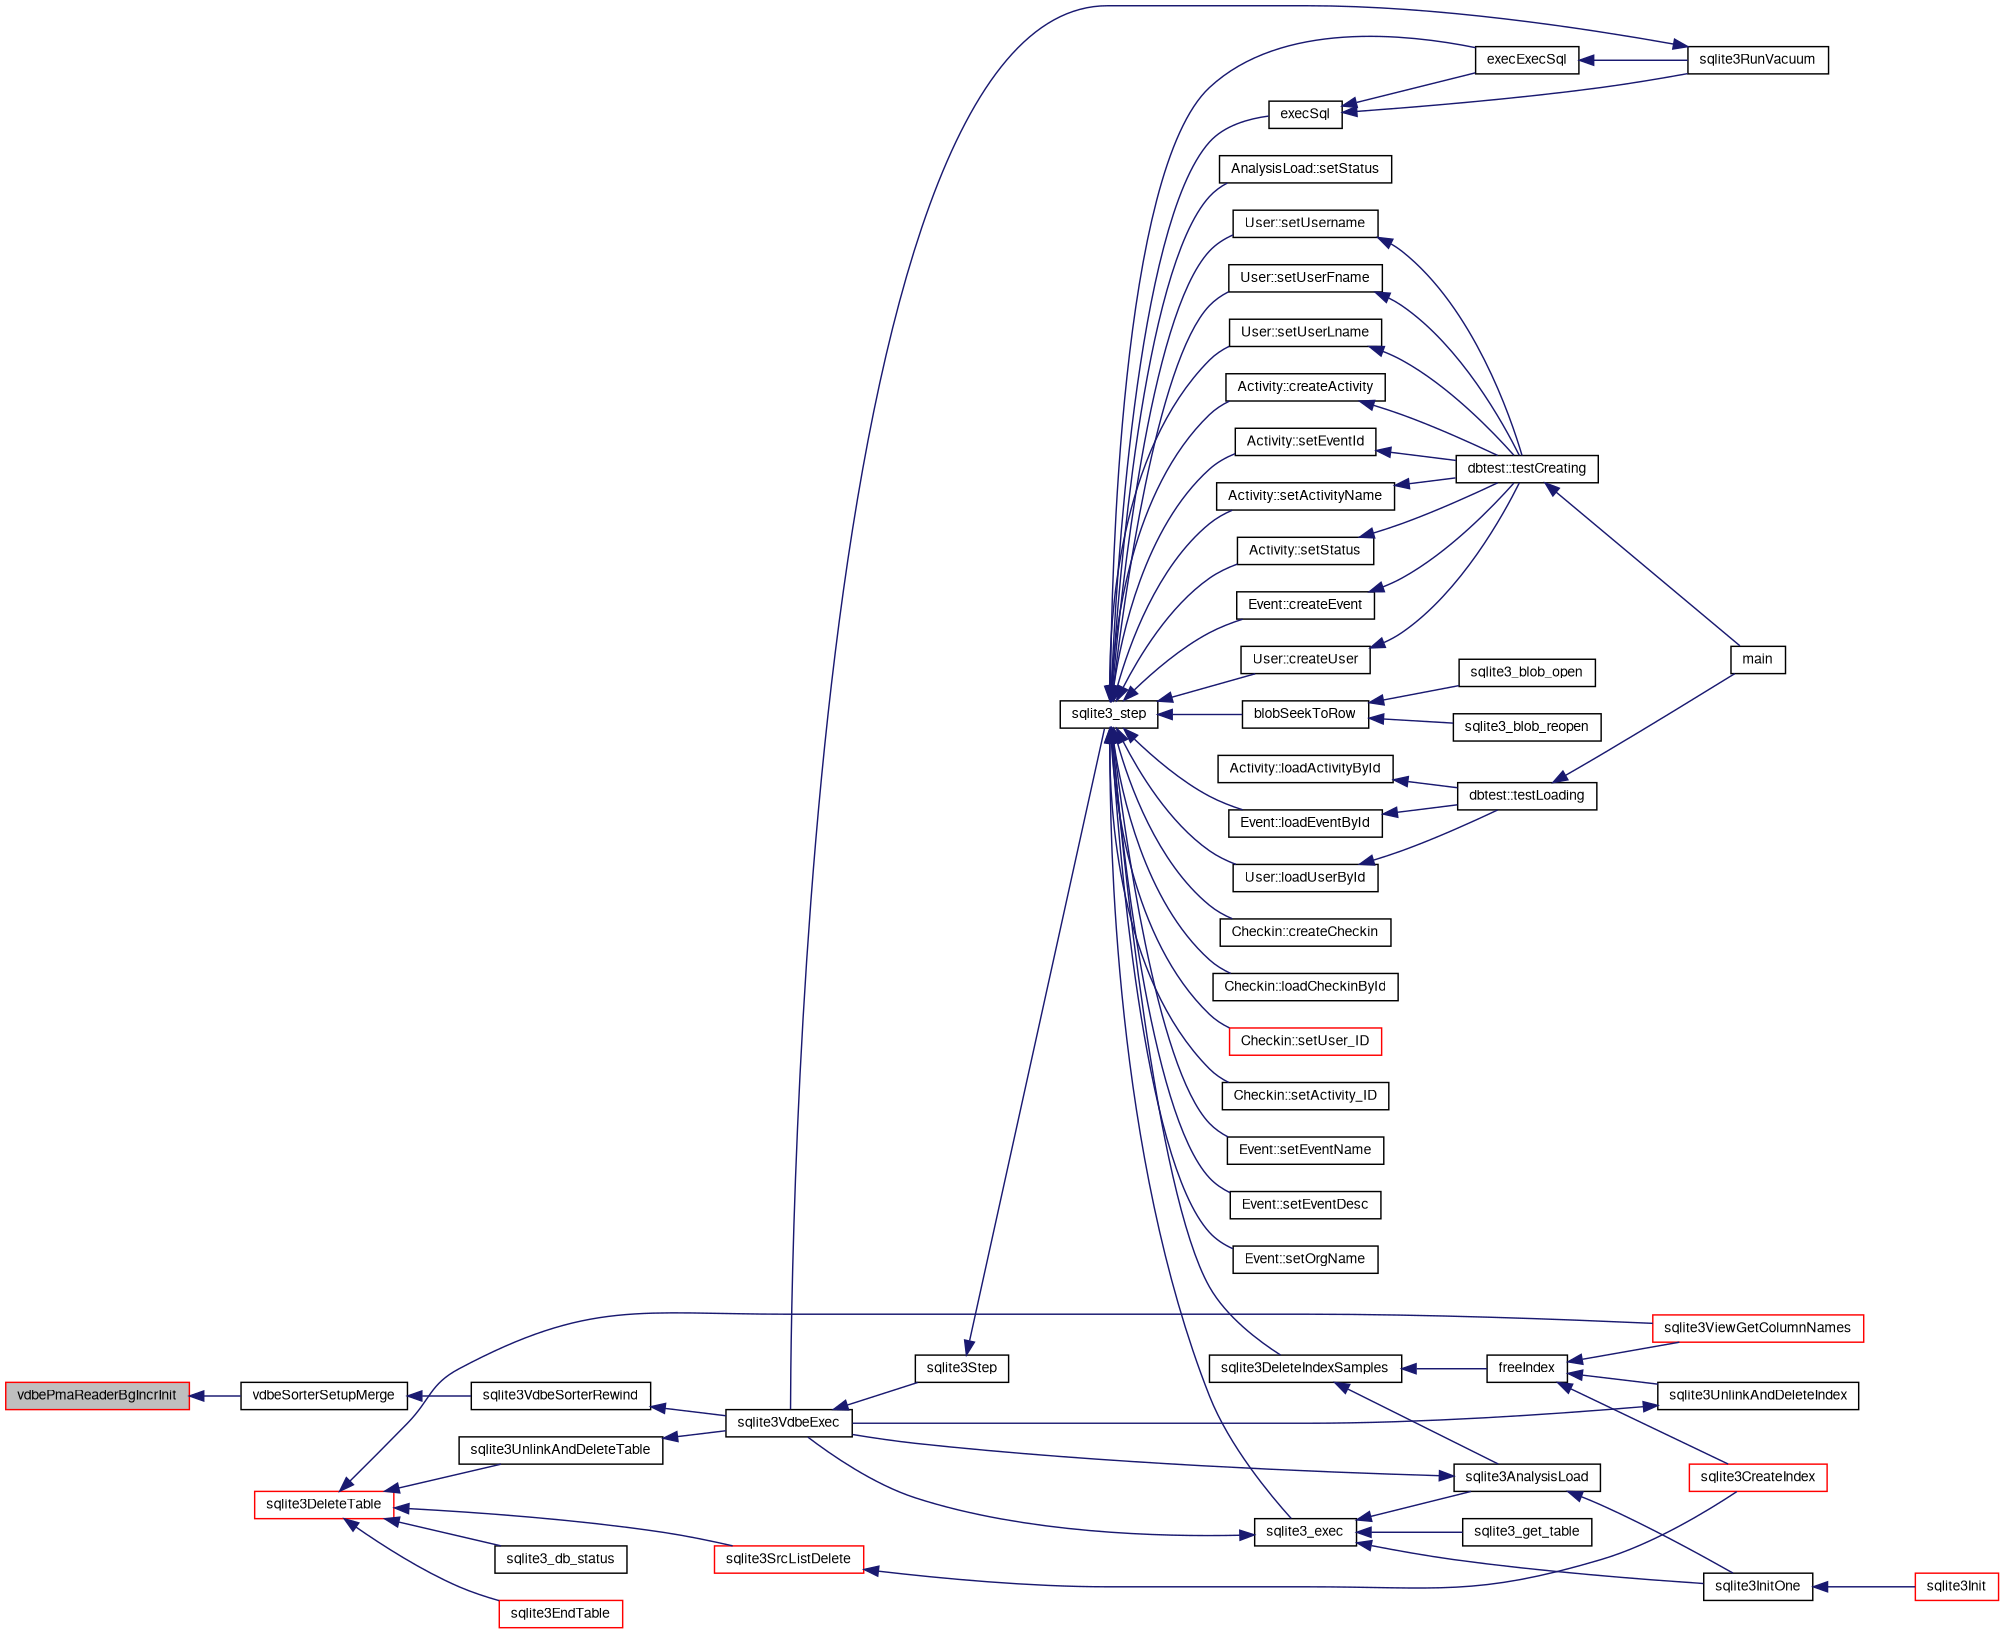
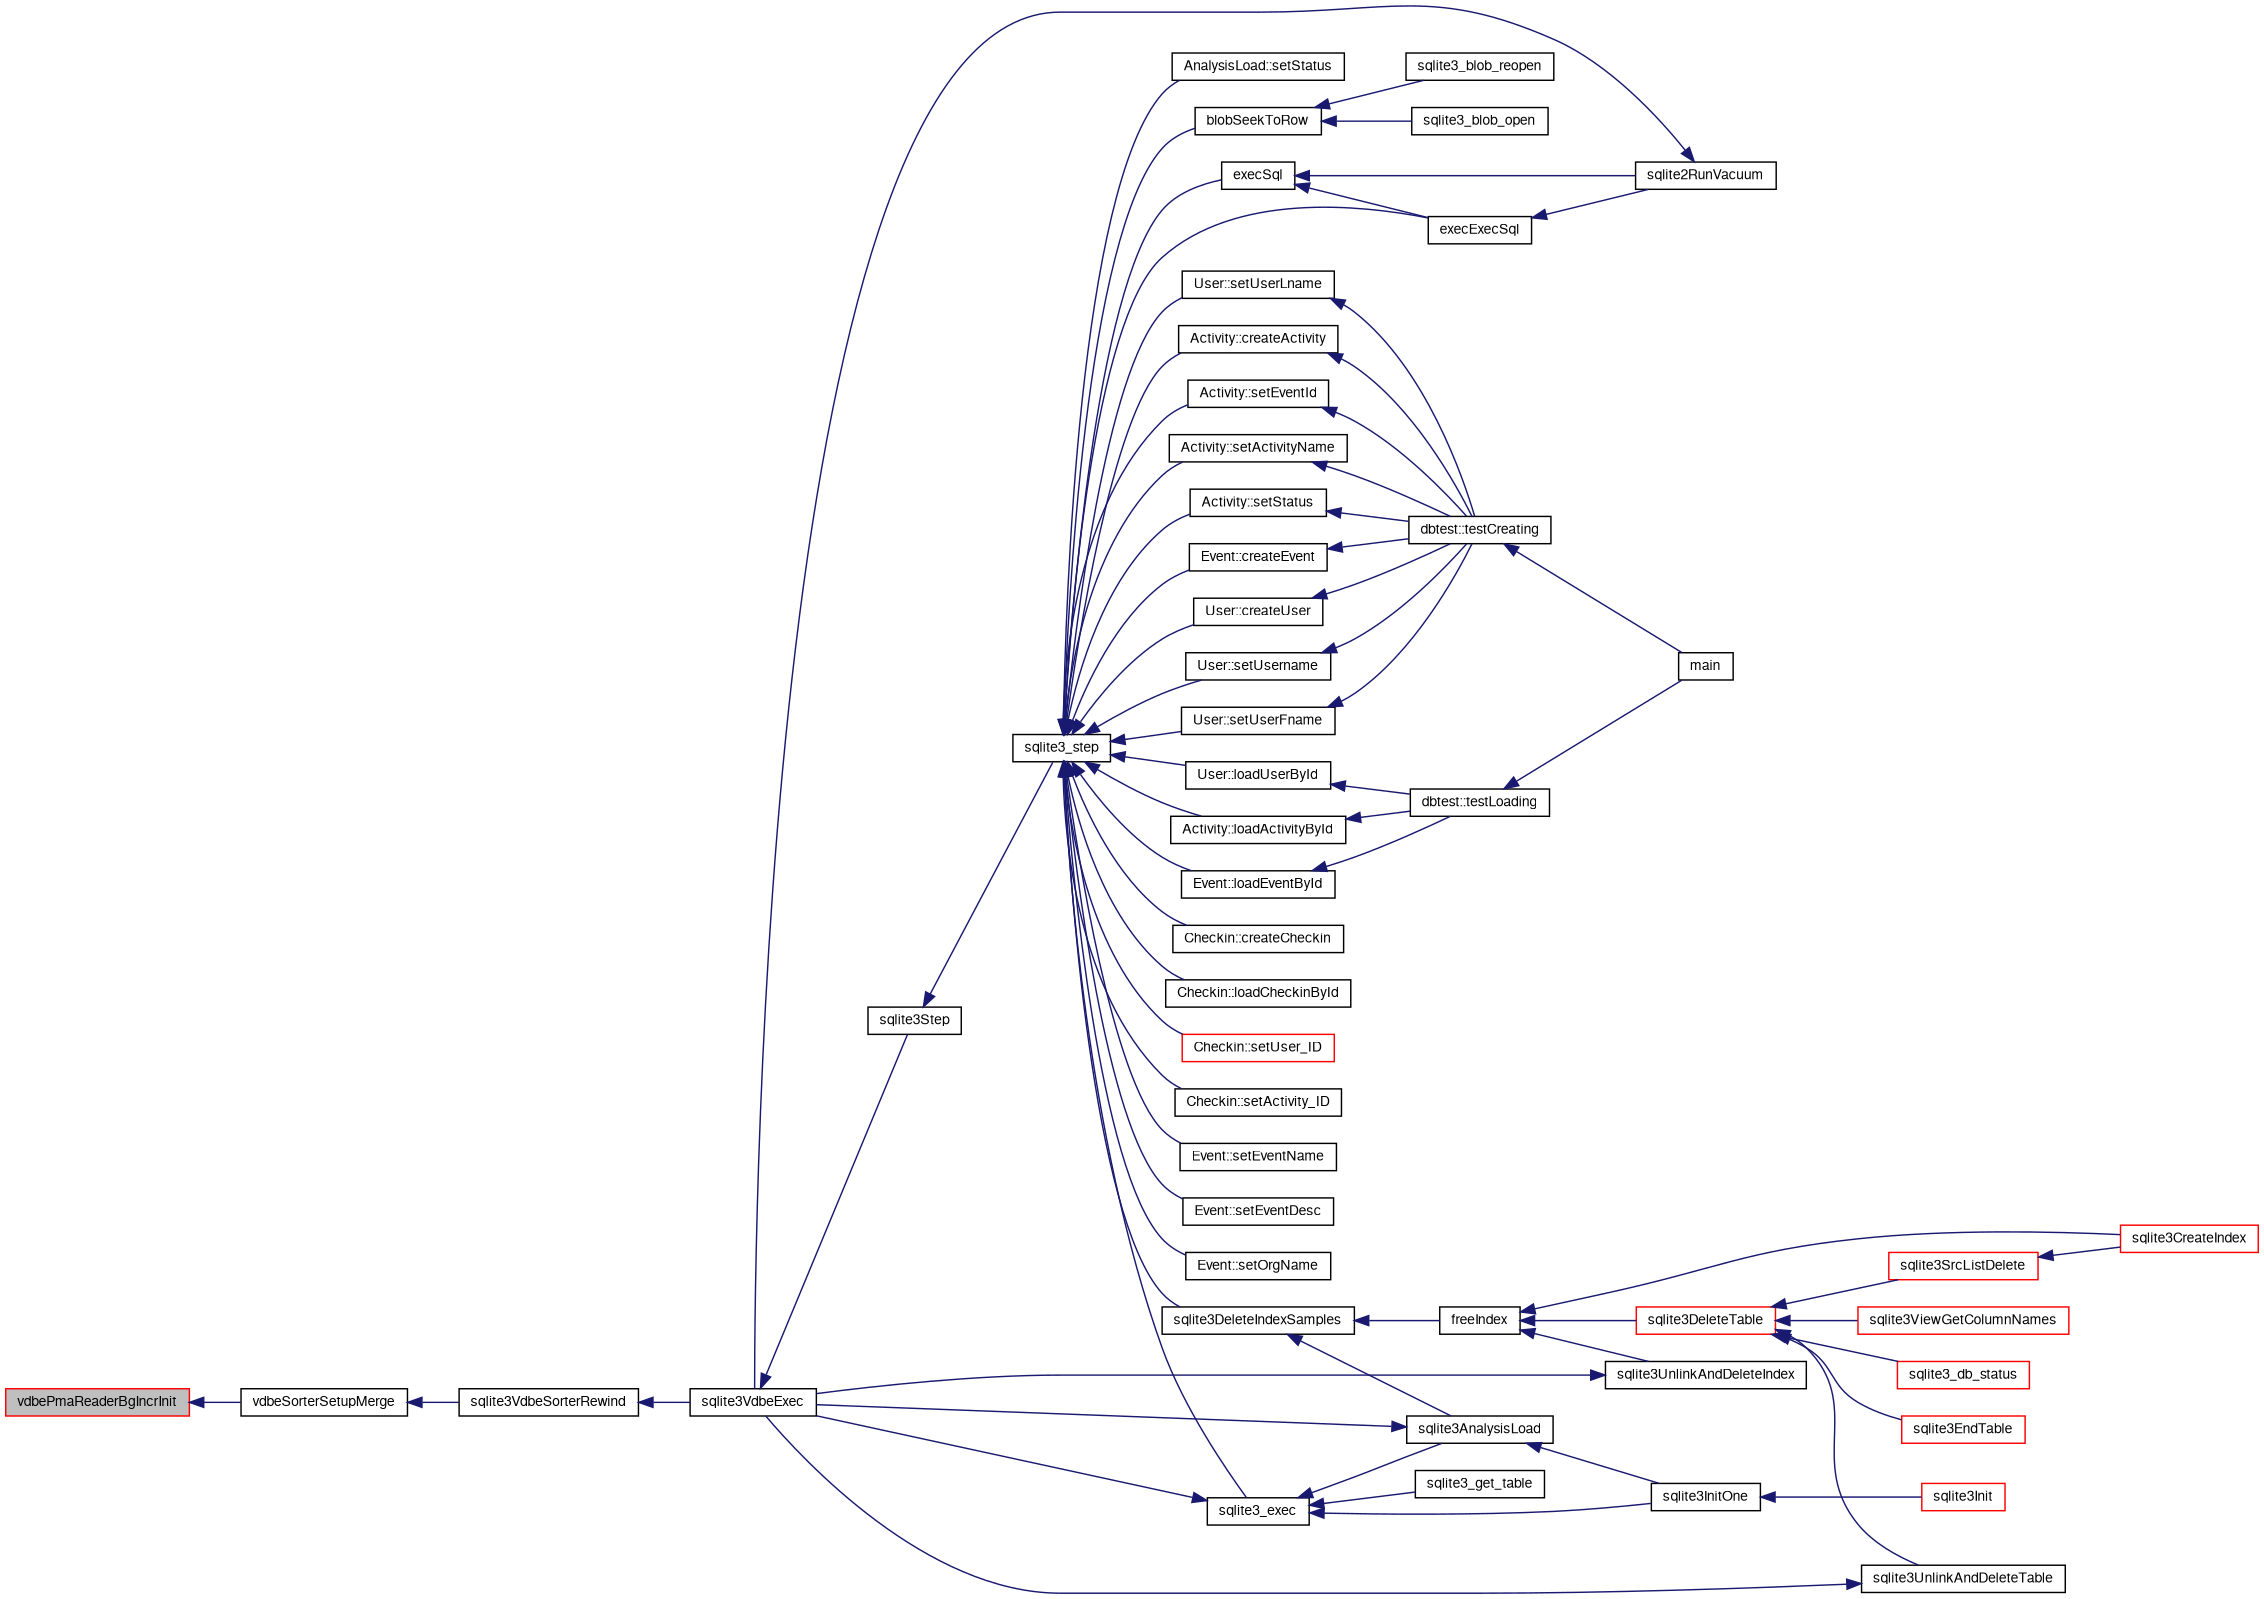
node "sqlite3RunVacuum": label "sqlite3RunVacuum" -> "sqlite2RunVacuum"
edge "Activity::loadActivityById" -> "sqlite3_step": added
edge "sqlite3ViewGetColumnNames" -> "freeIndex": now "sqlite3DeleteTable" -> "freeIndex"
node "sqlite3_db_status": color black -> red
